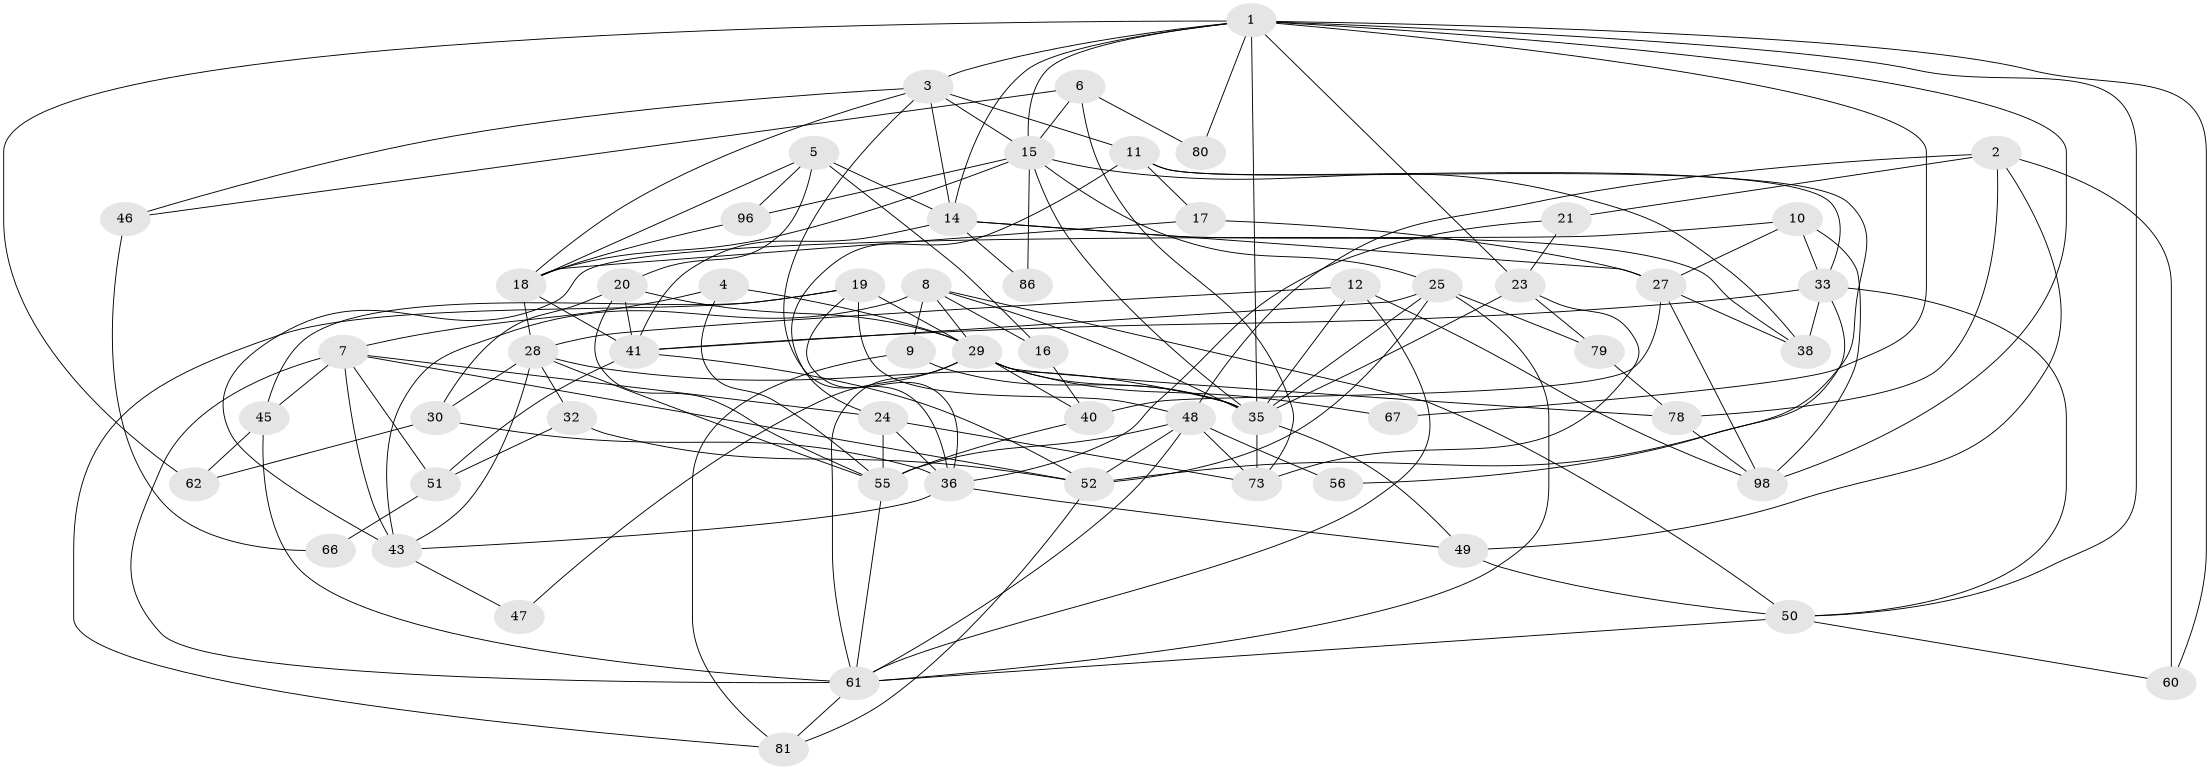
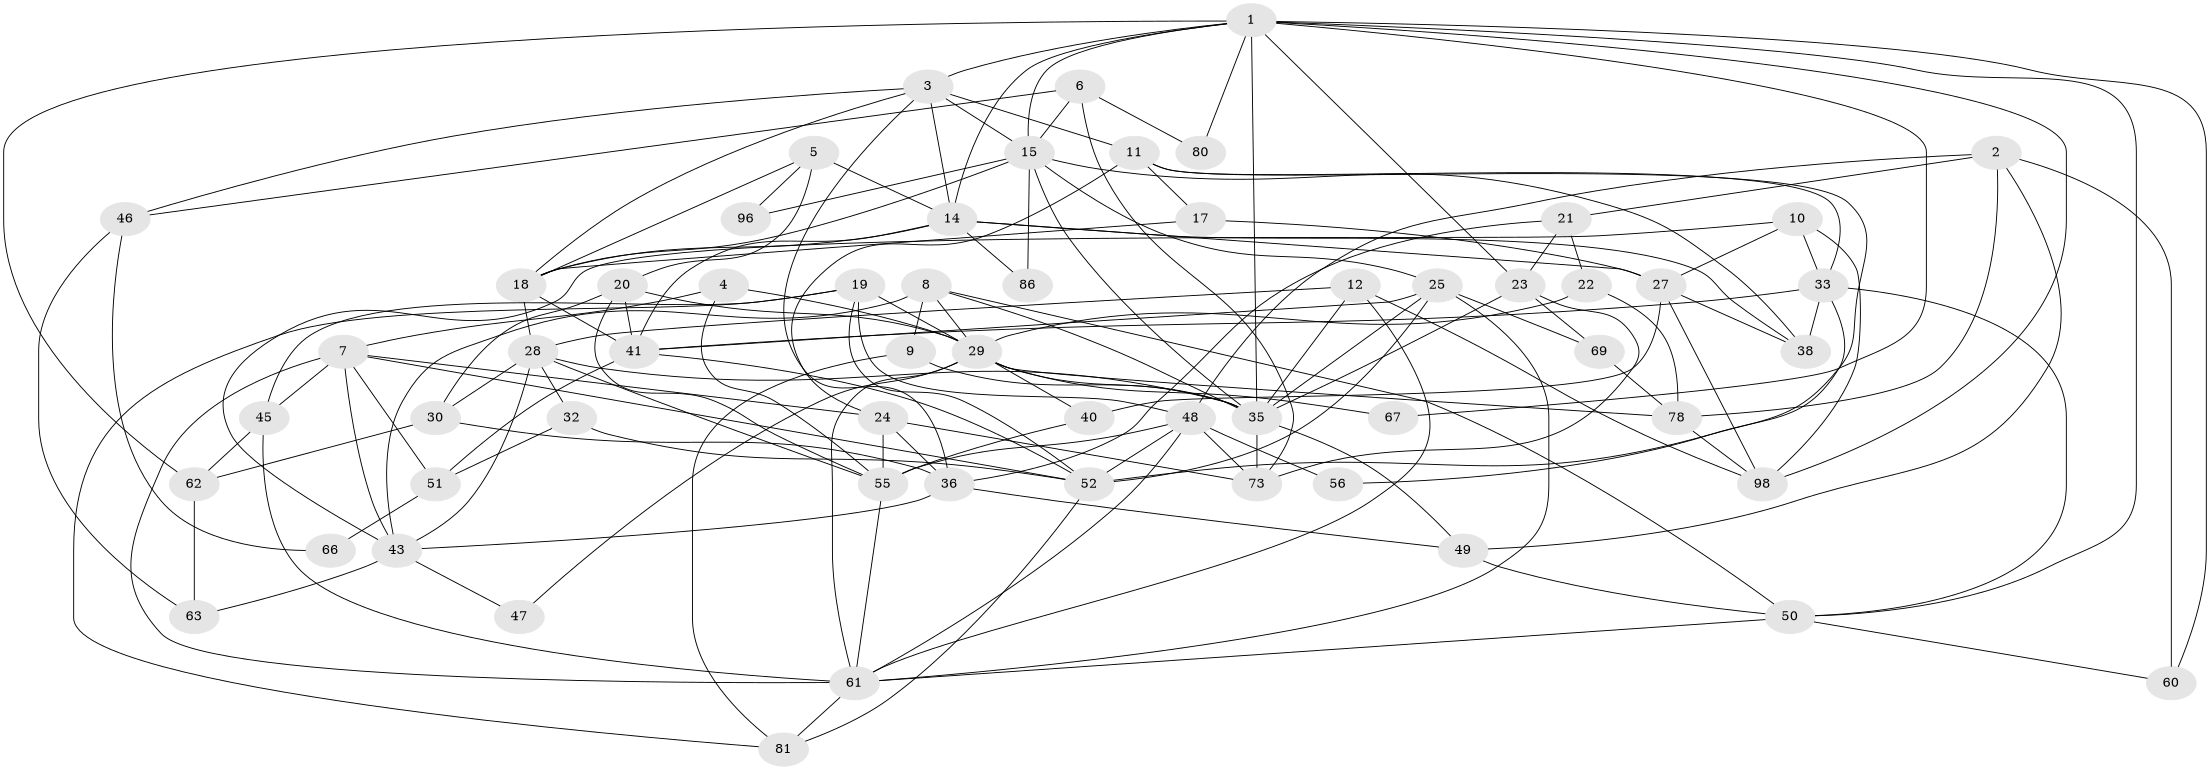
edge "96" -- "18": now "14" -- "18"
node "22": added
node "16": removed
node "79": label "79" -> "69"
edge "19" -- "36": now "19" -- "52"
node "63": added
